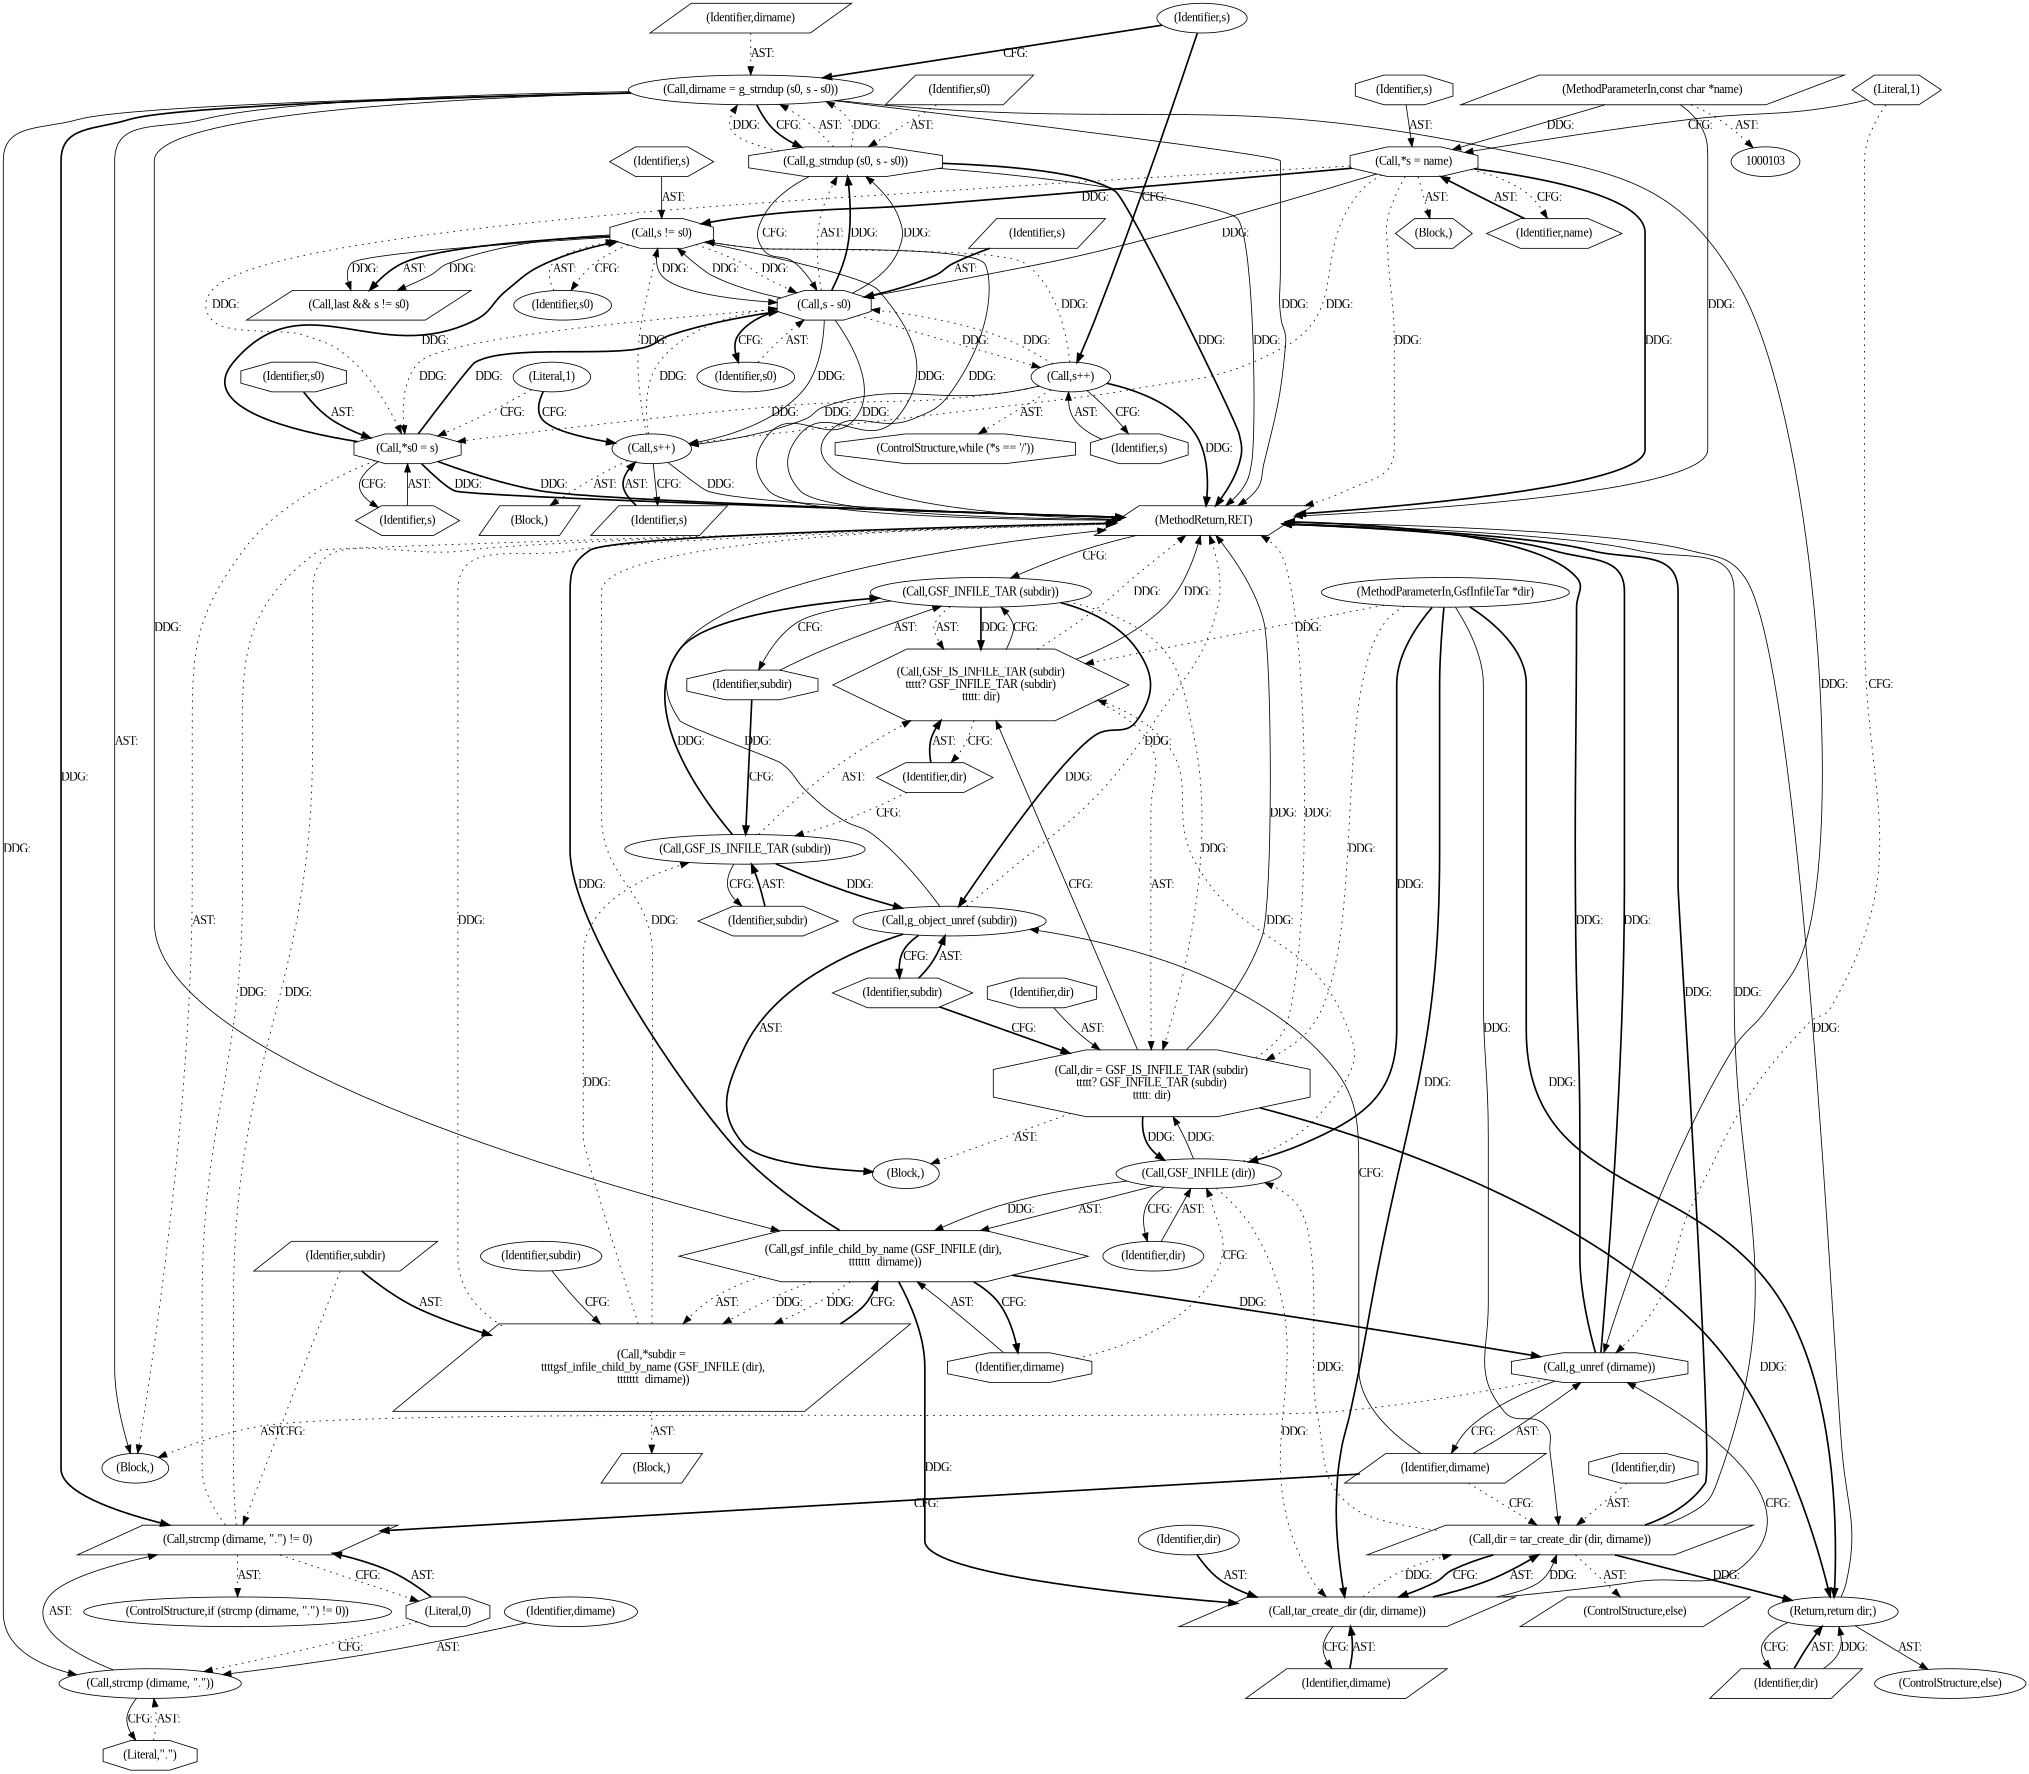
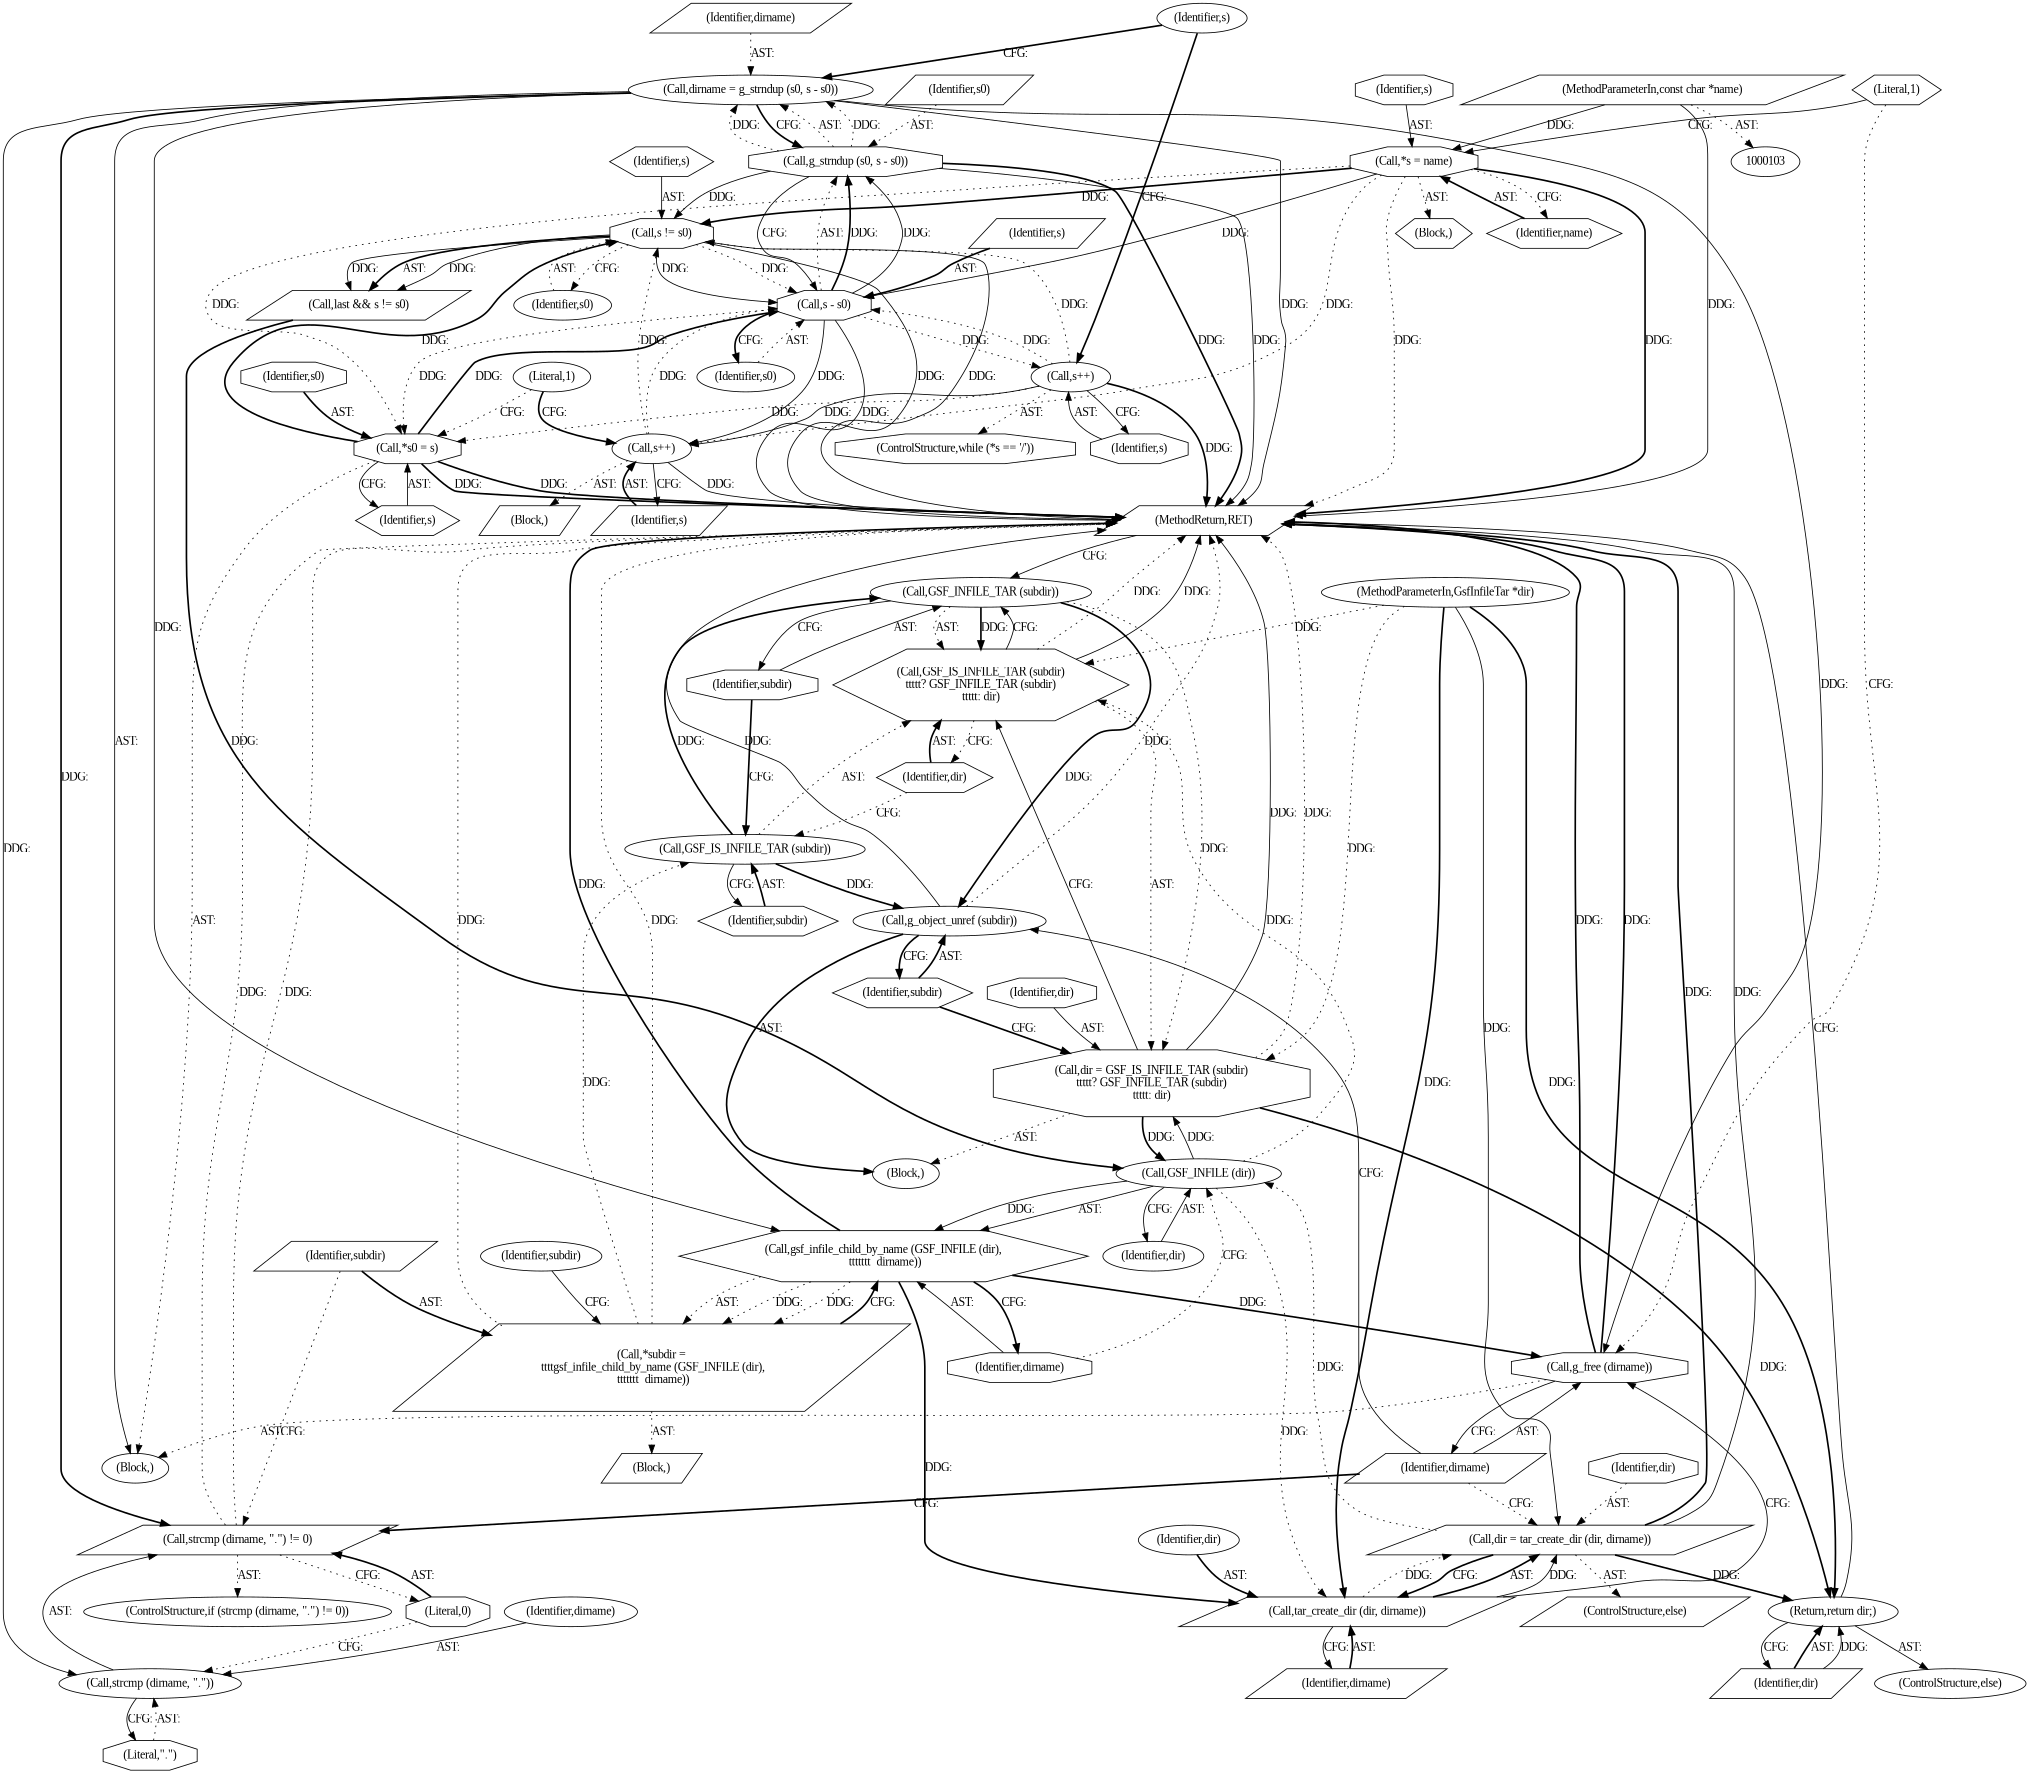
edge "(Call,s - s0)" -> "(Call,s != s0)": now "(Call,g_strndup (s0, s - s0))" -> "(Call,s != s0)"
edge "(MethodParameterIn,GsfInfileTar *dir)" -> "(Call,GSF_INFILE (dir))": now "(Call,last && s != s0)" -> "(Call,GSF_INFILE (dir))"
edge "(Return,return dir;)" -> "(MethodReturn,RET)": label "DDG: " -> "CFG: "
node "(Call,g_unref (dirname))": label "(Call,g_unref (dirname))" -> "(Call,g_free (dirname))"
